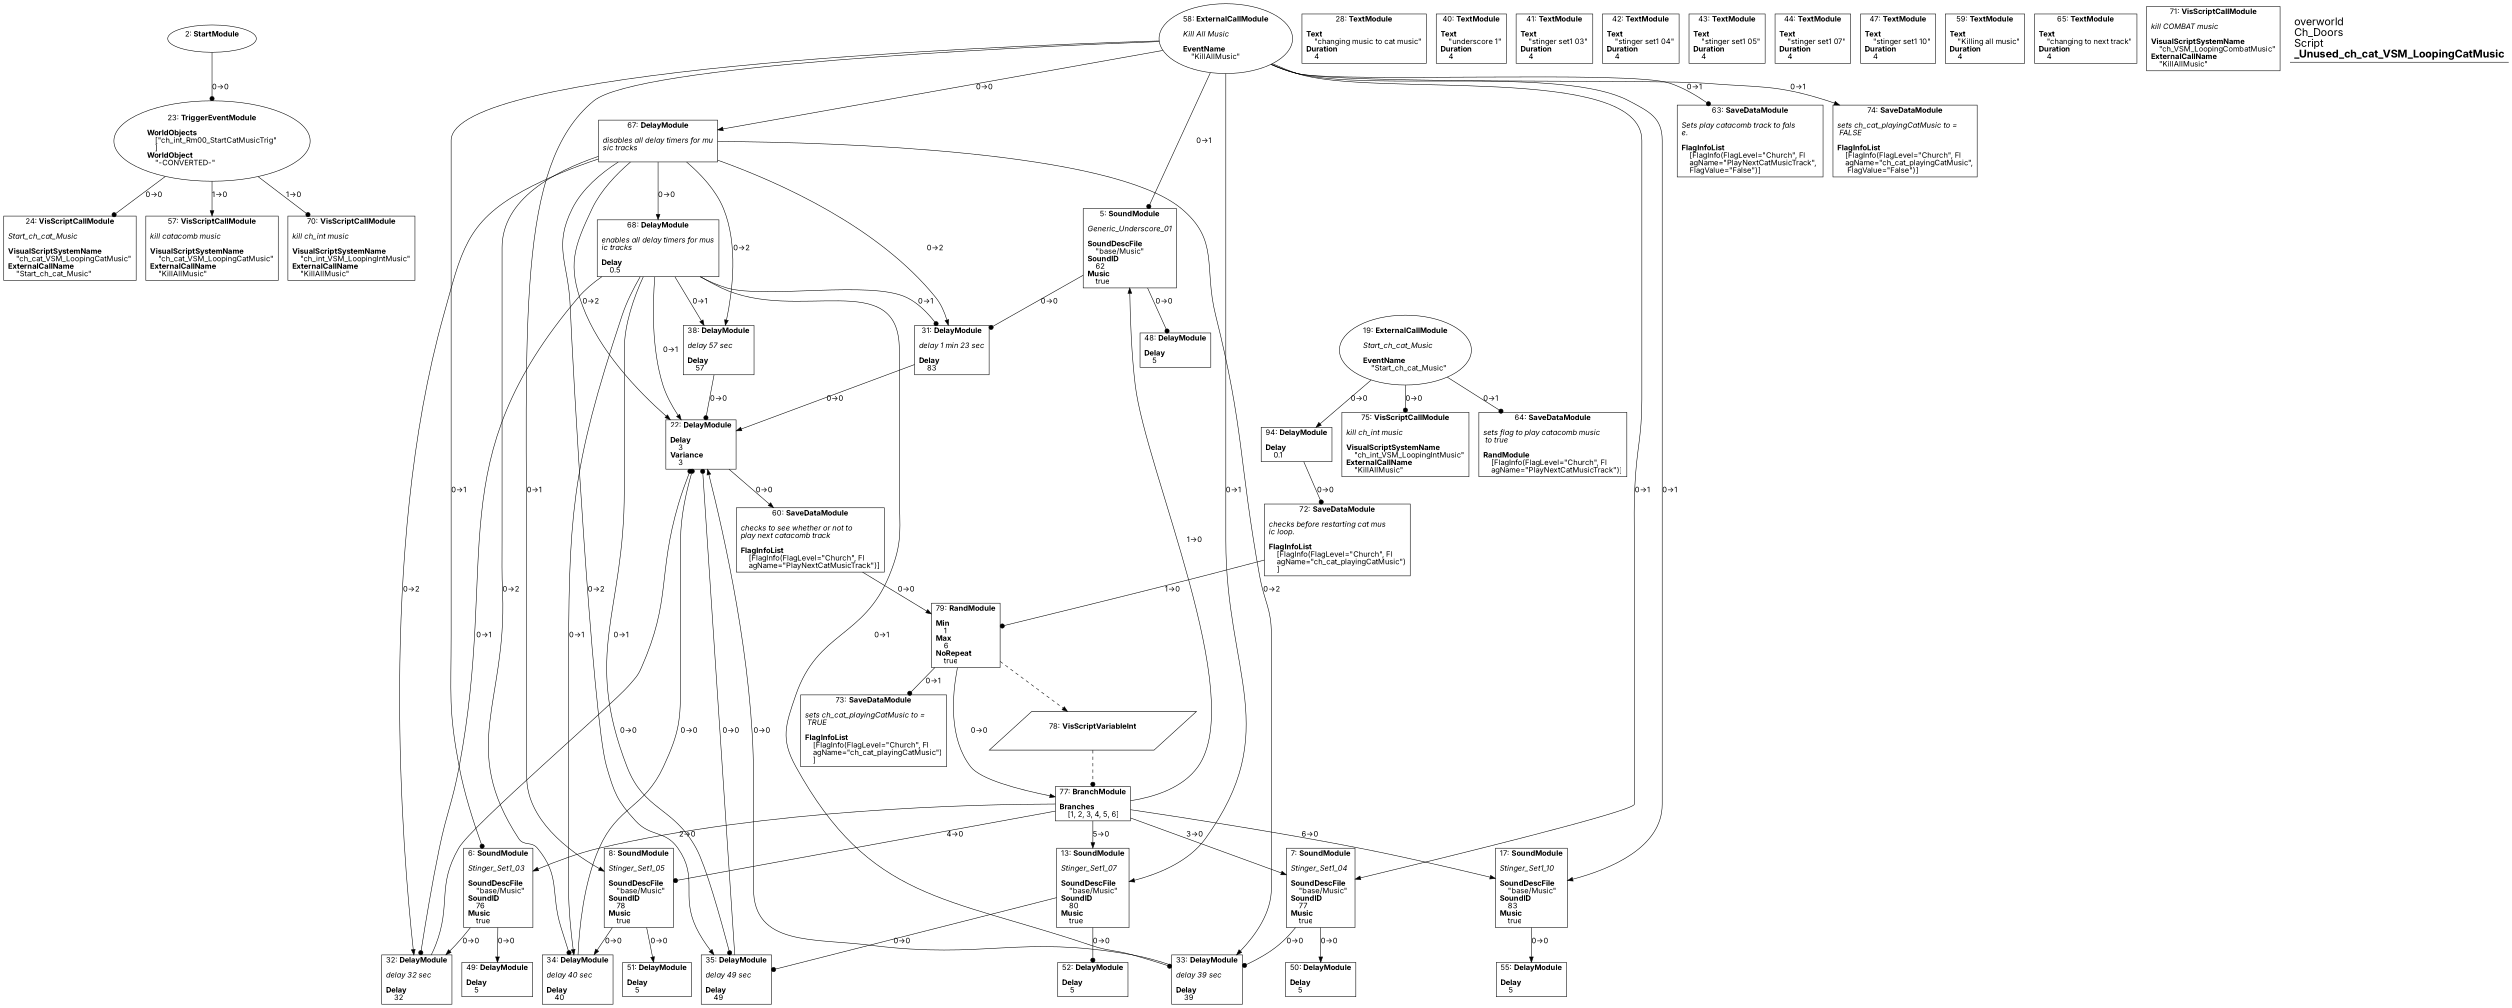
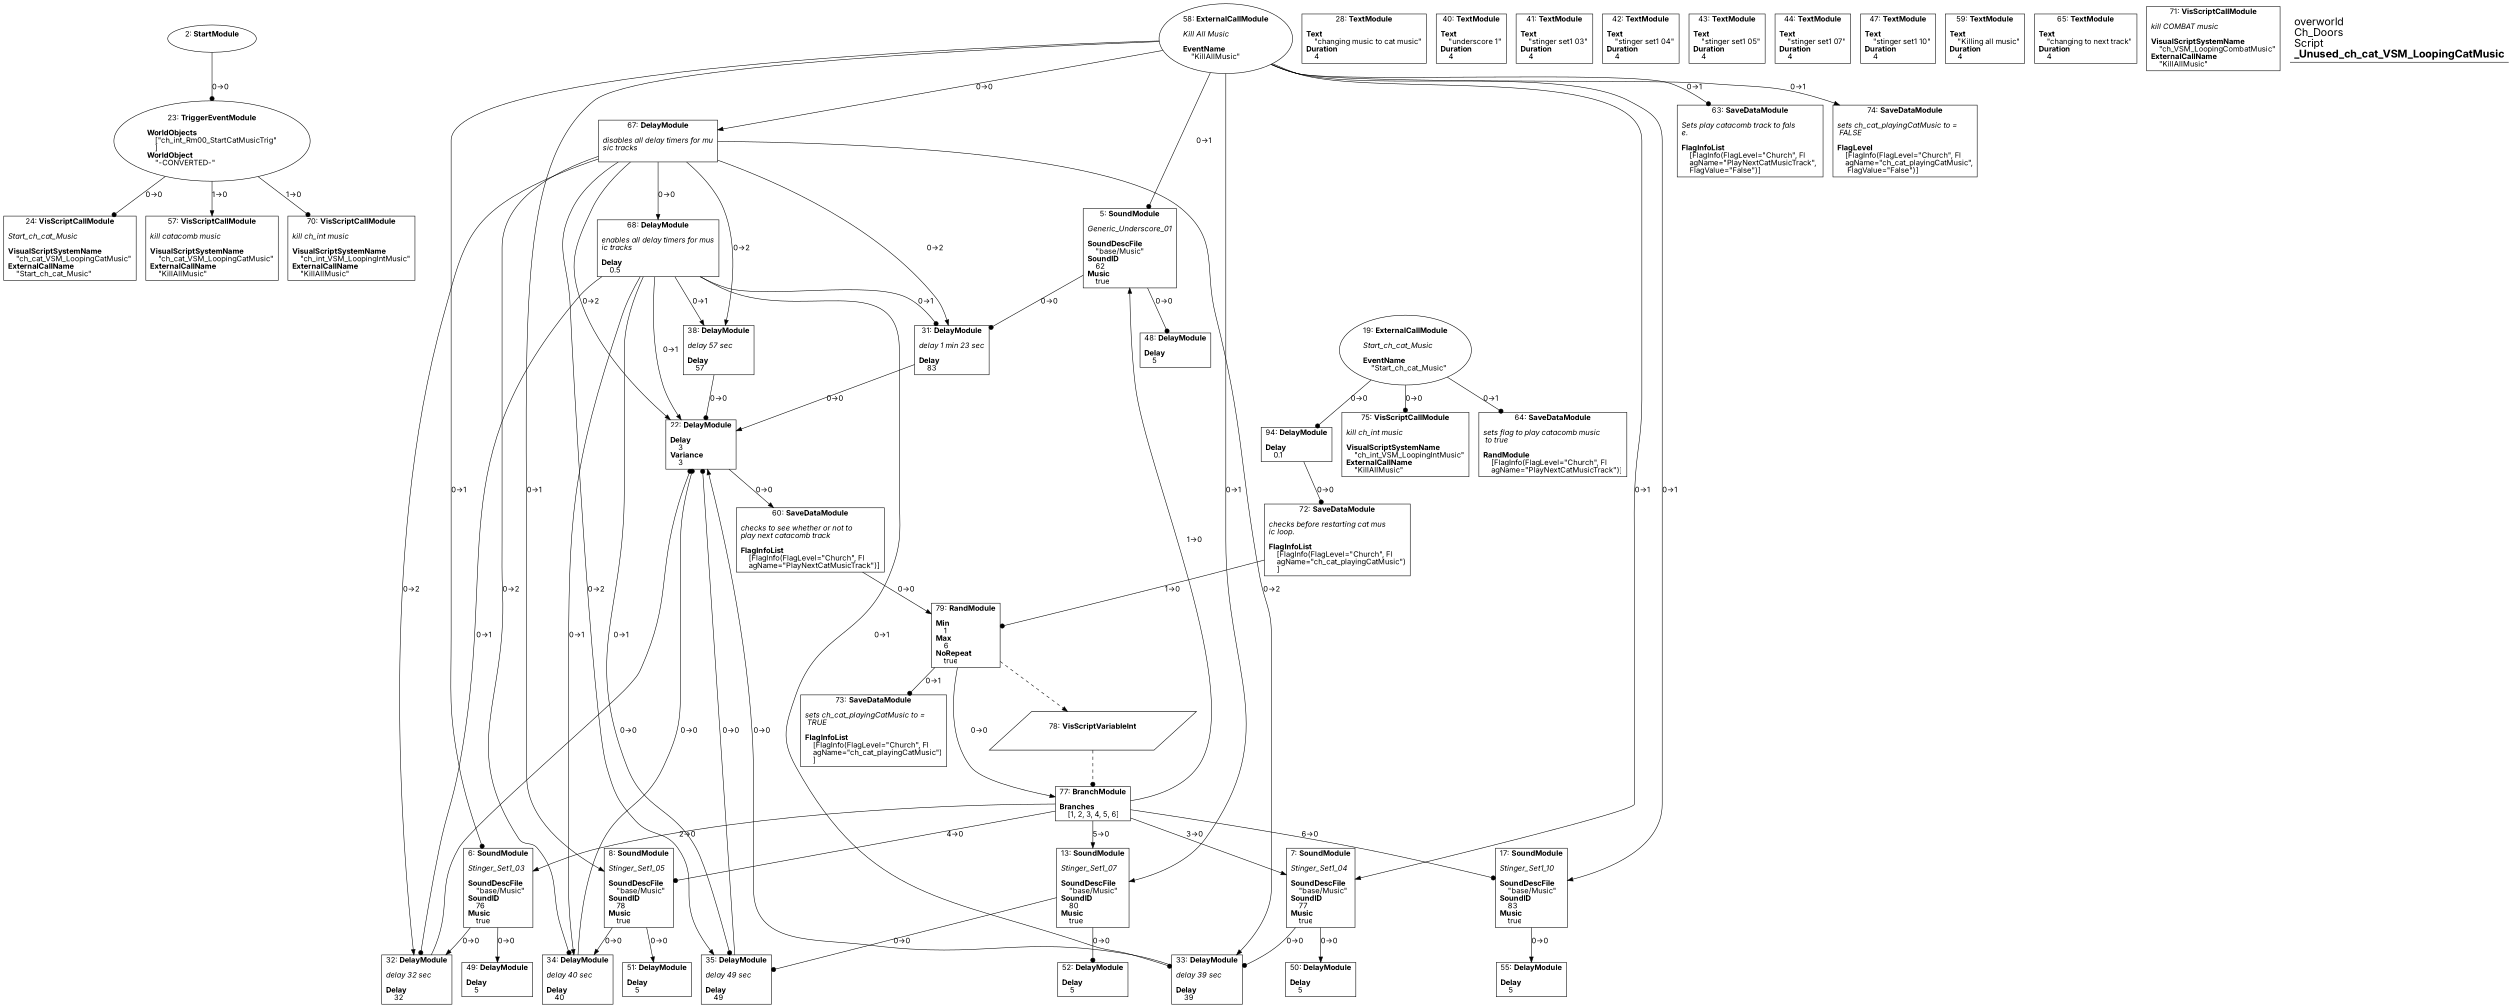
node "74:": text "FlagInfoList" -> "FlagLevel"
edge "19:" -> "94:": arrowhead normal -> dot
edge "77:" -> "17:": arrowhead normal -> dot
